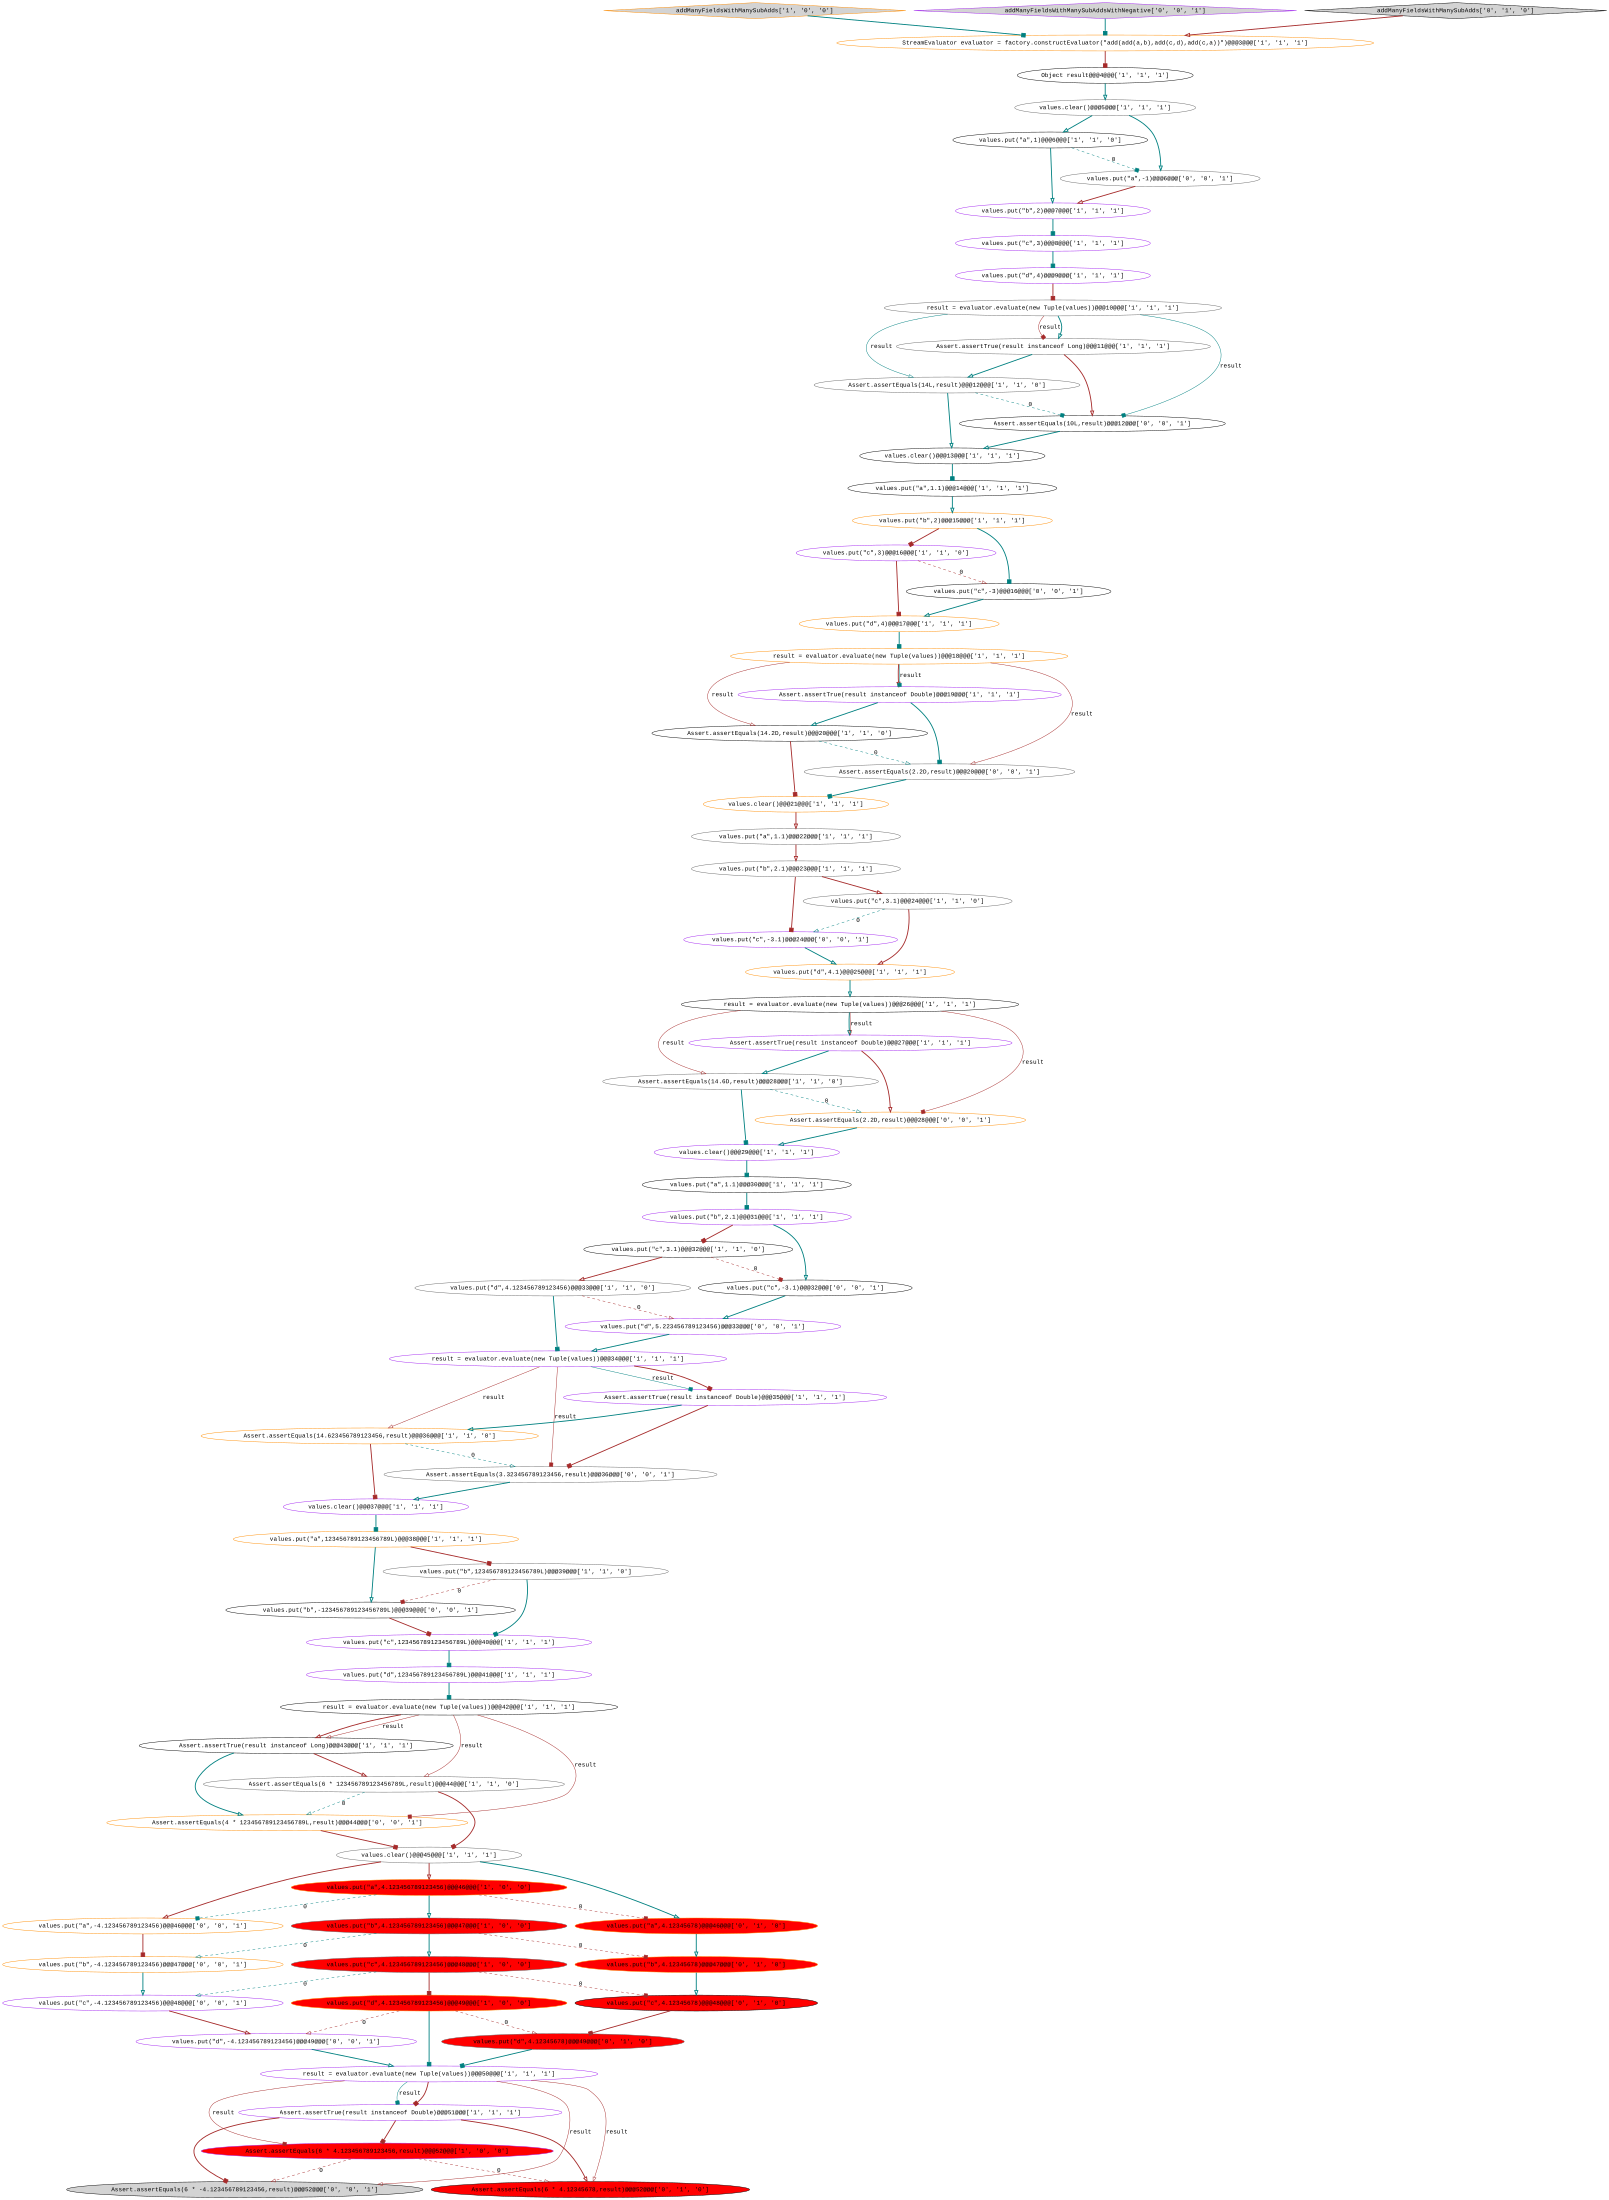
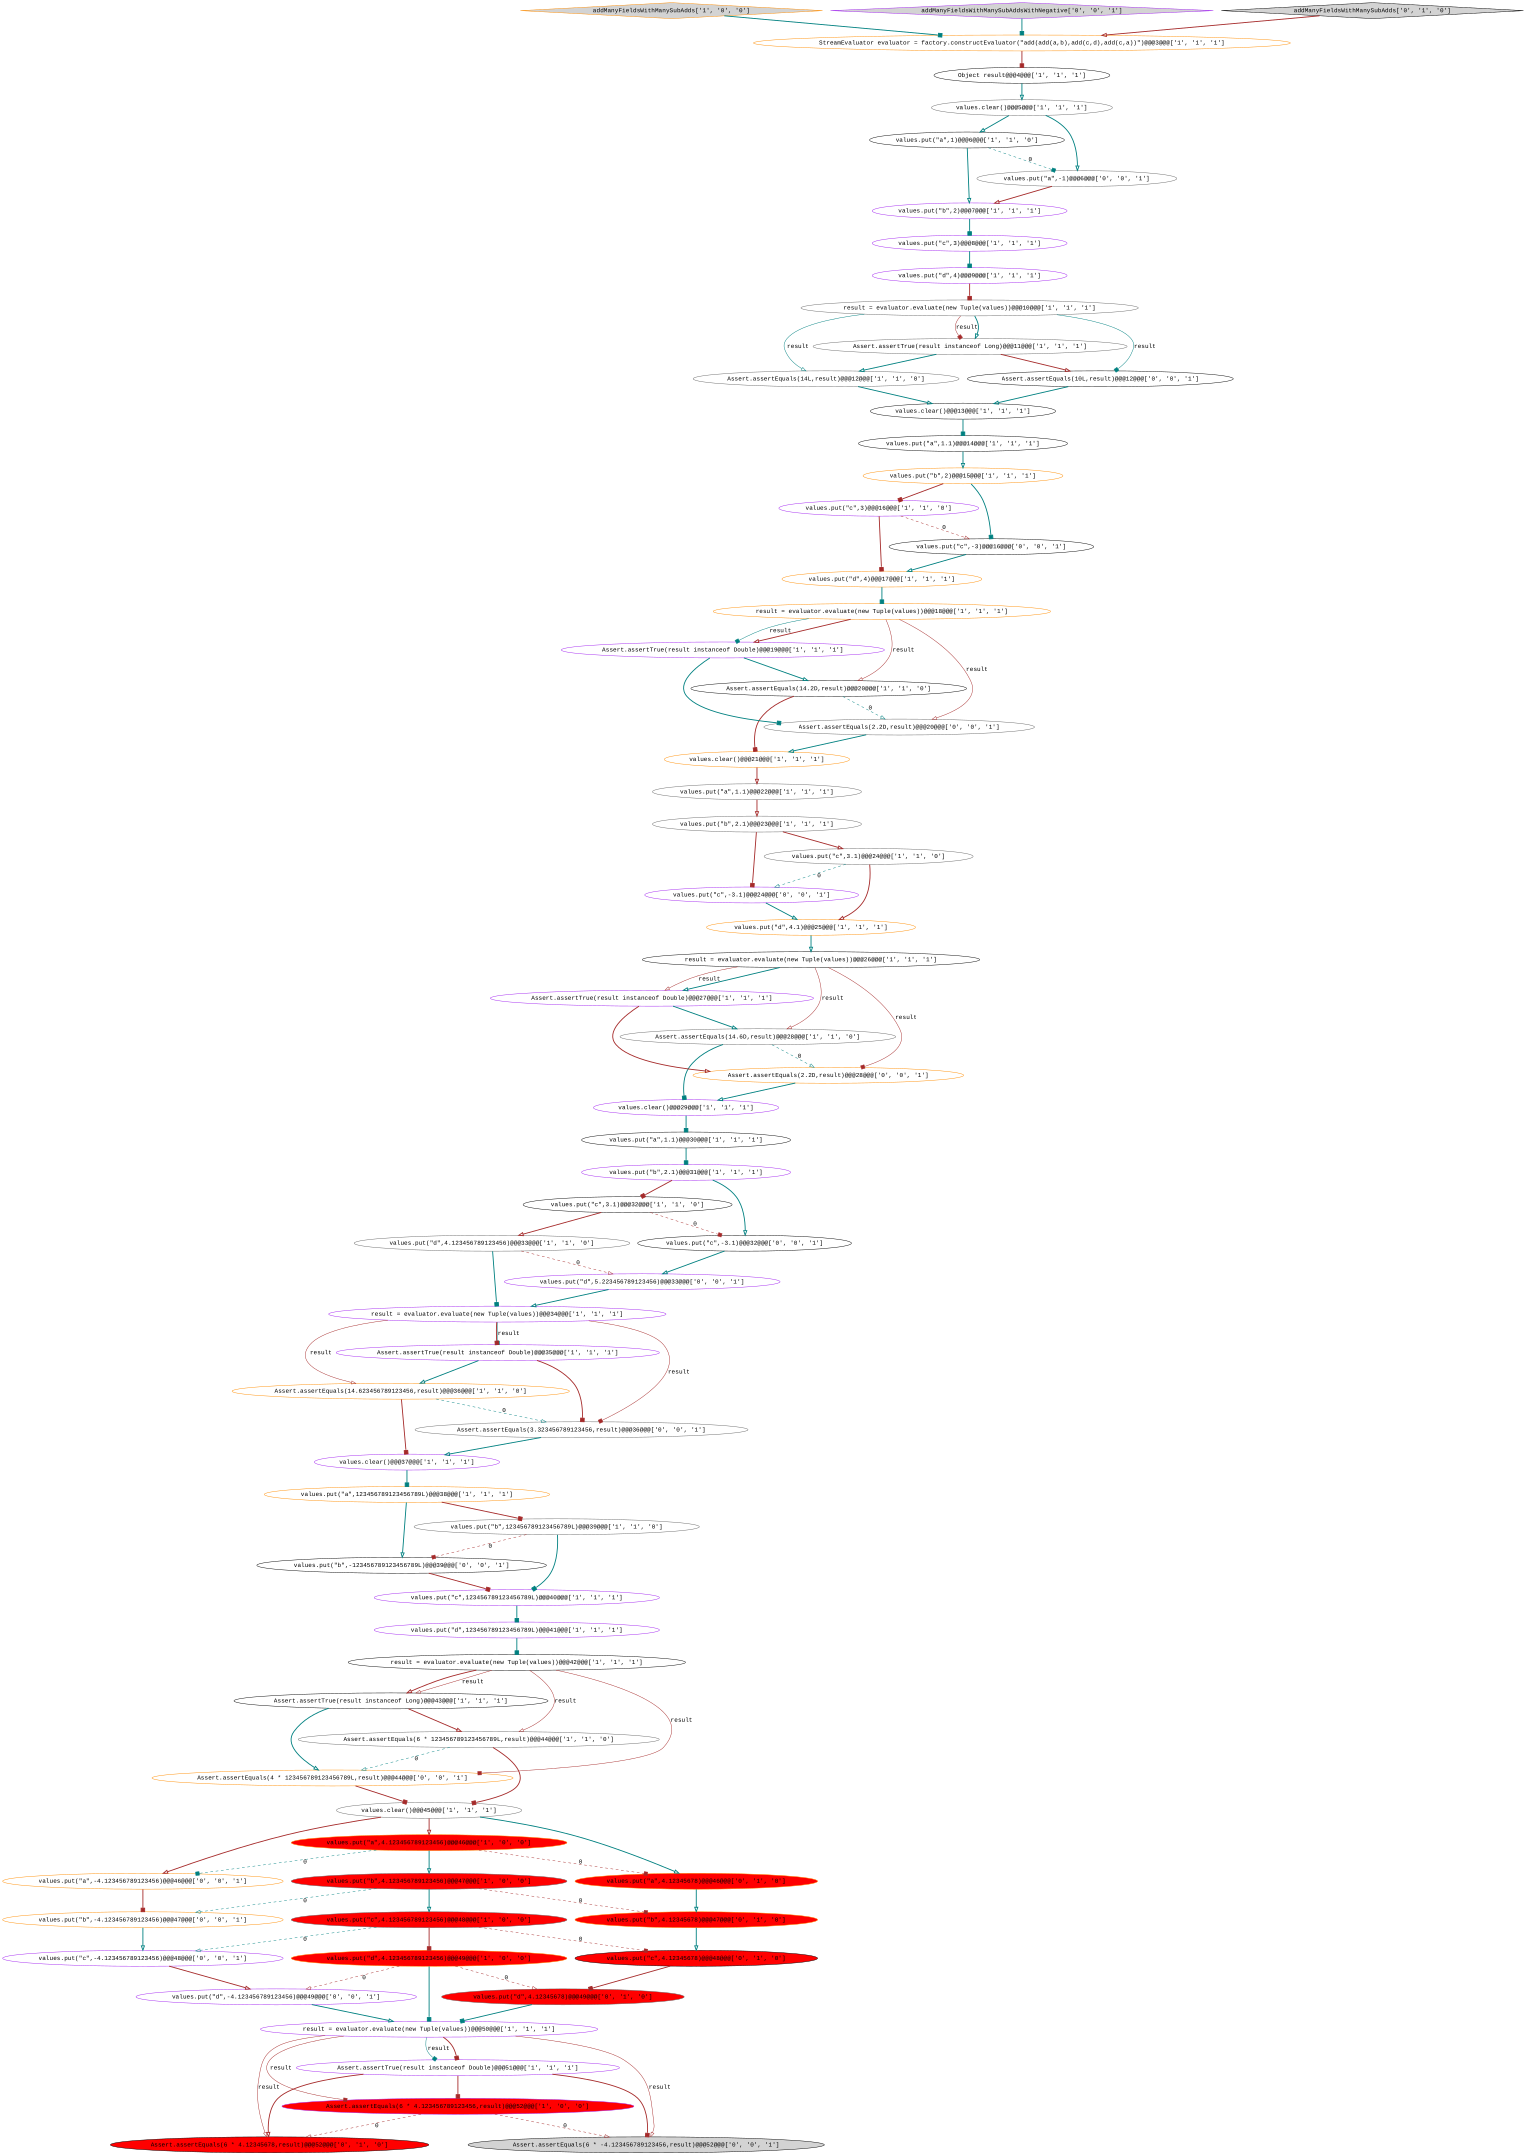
edge "Assert.assertEquals(14L,result)@@@12@@@['1', '1', '0']" -> "Assert.assertEquals(10L,result)@@@12@@@['0', '0', '1']": removed, label "0"
edge "Assert.assertEquals(2.2D,result)@@@20@@@['0', '0', '1']" -> "values.clear()@@@21@@@['1', '1', '1']": arrowhead box -> onormal
